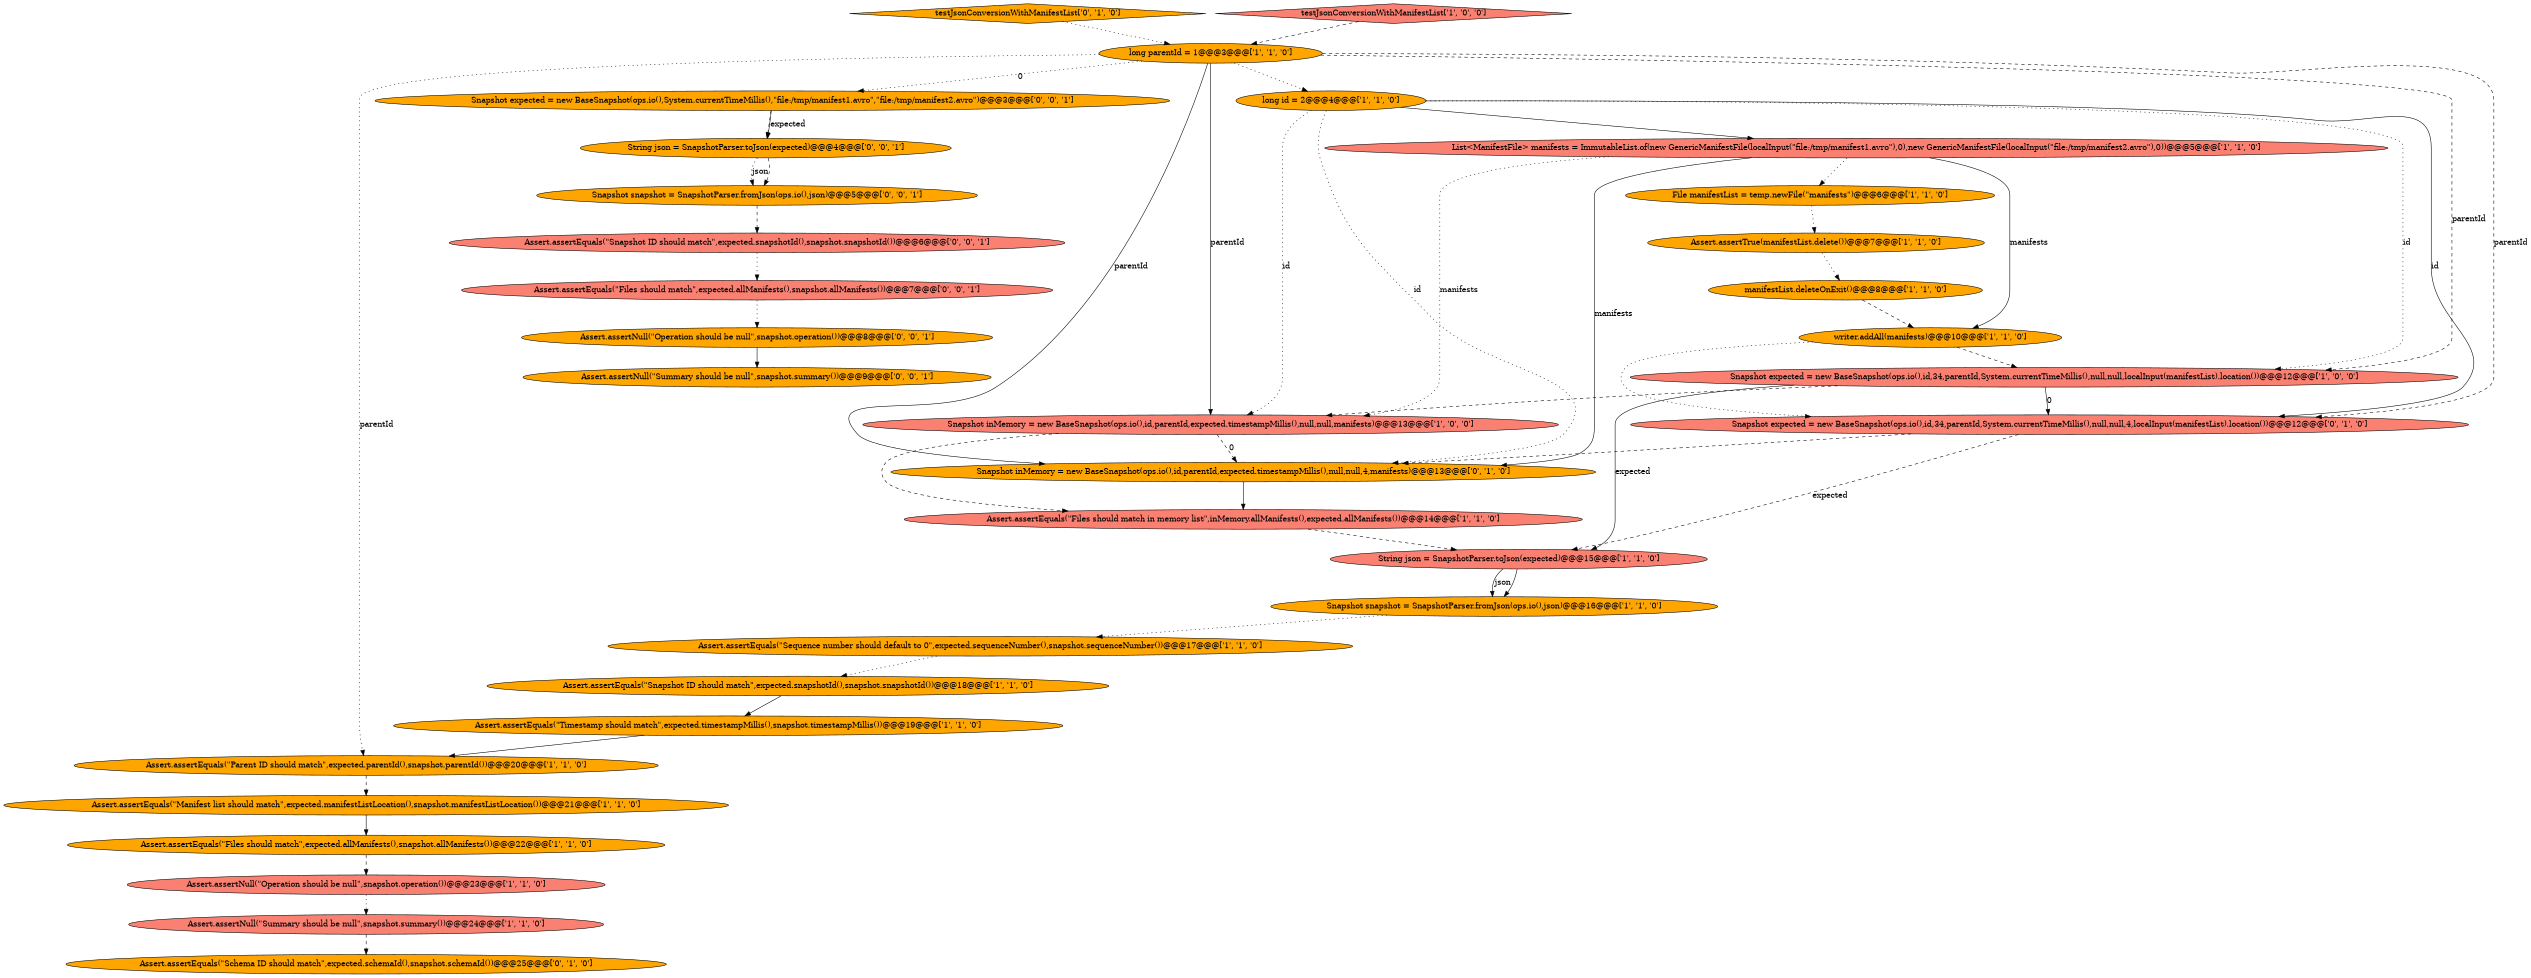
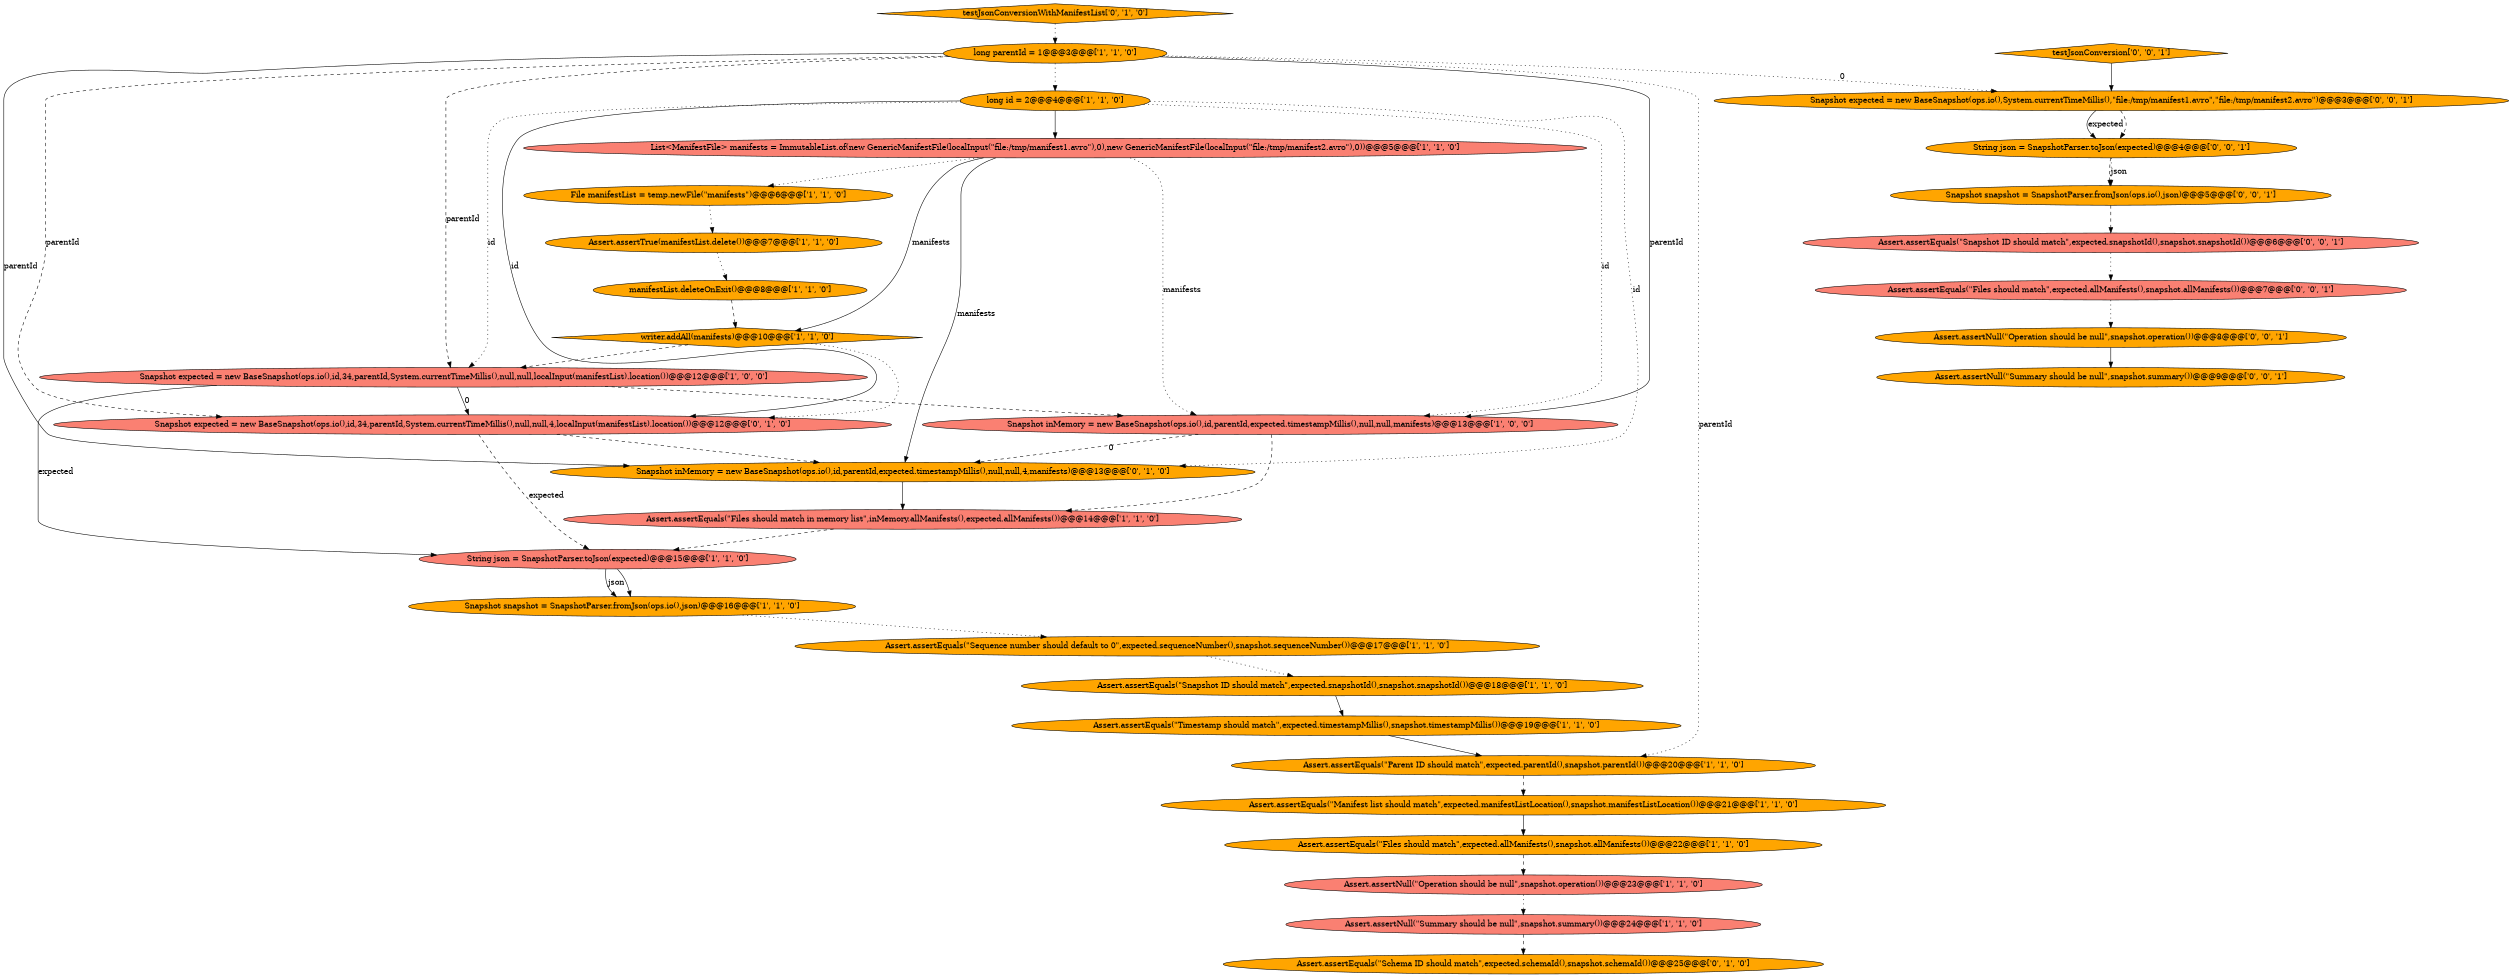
node "testJsonConversionWithManifestList['1', '0', '0']": removed
node "testJsonConversion['0', '0', '1']": added
node "writer.addAll(manifests)@@@10@@@['1', '1', '0']": shape ellipse -> diamond
